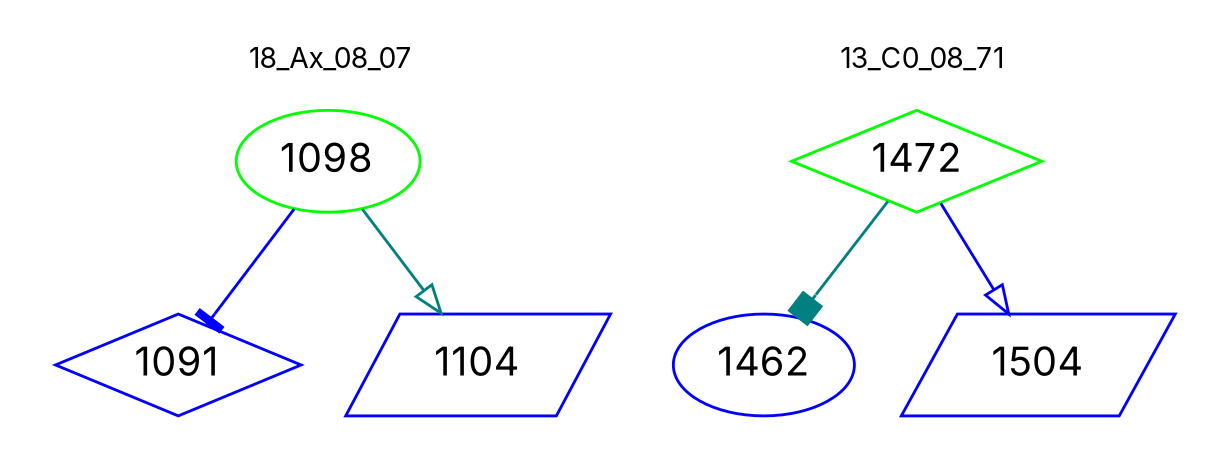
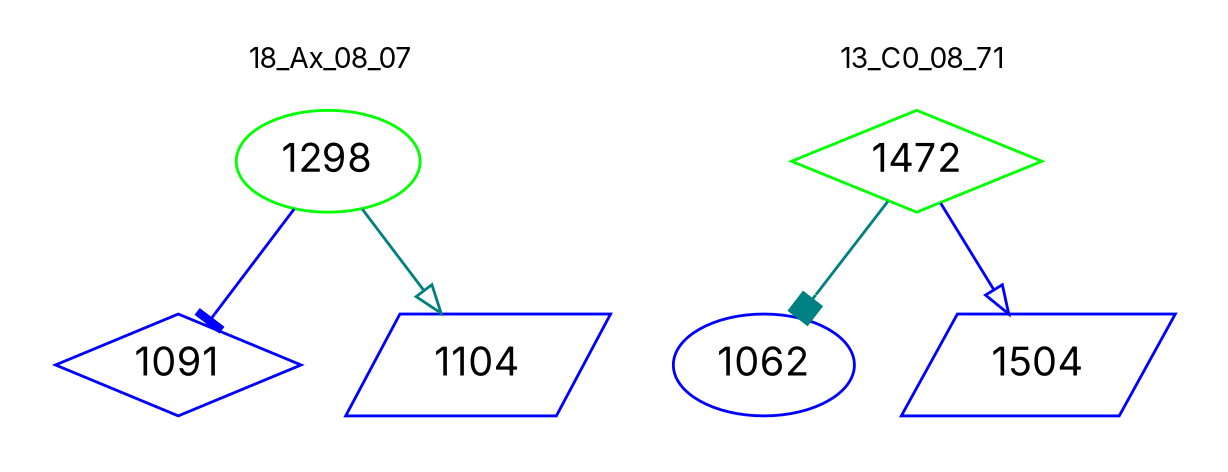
node "1098": label "1098" -> "1298"
node "1462": label "1462" -> "1062"
